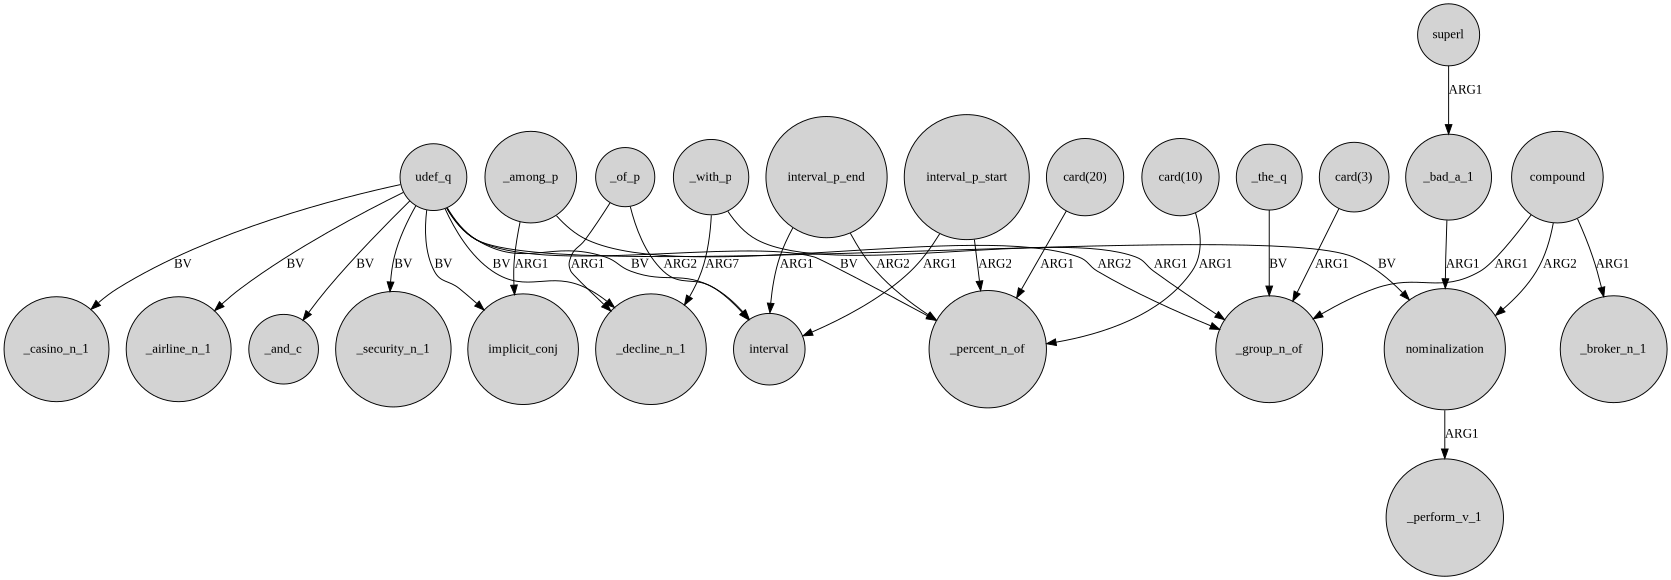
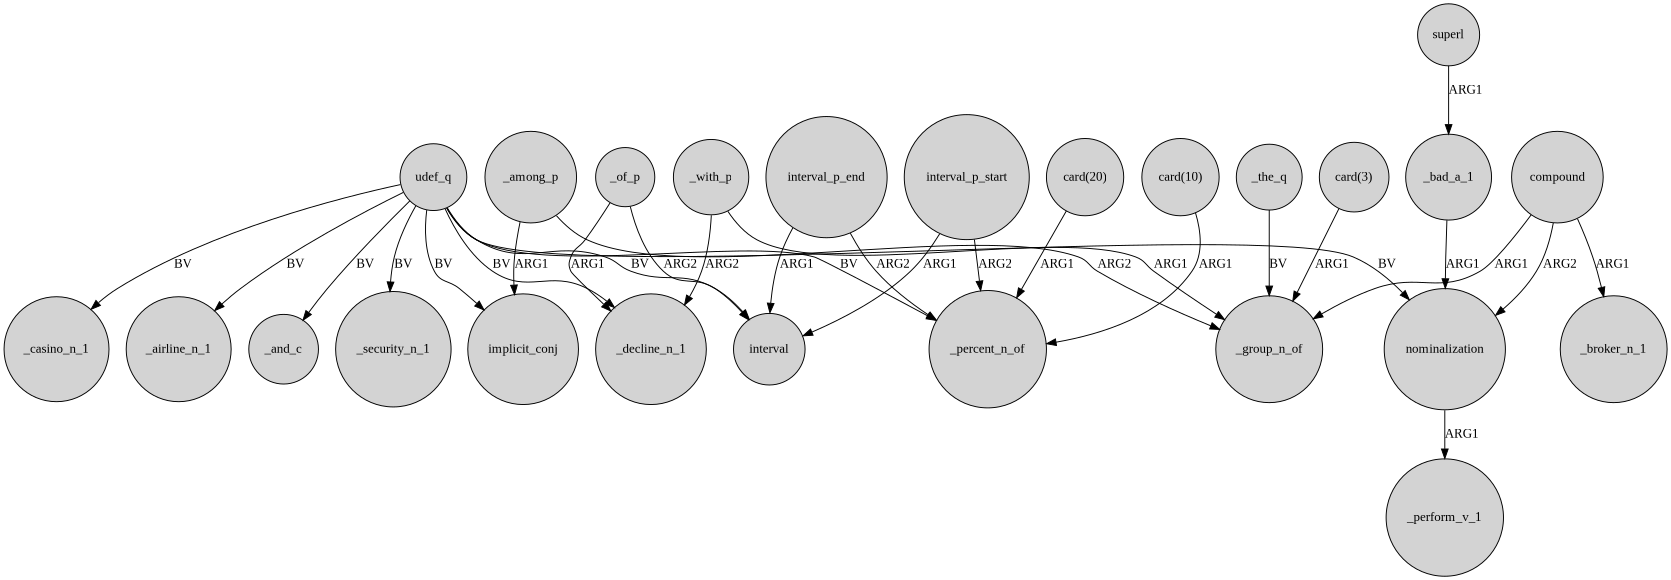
edge "_with_p" -> "_decline_n_1": label "ARG7" -> "ARG2"
